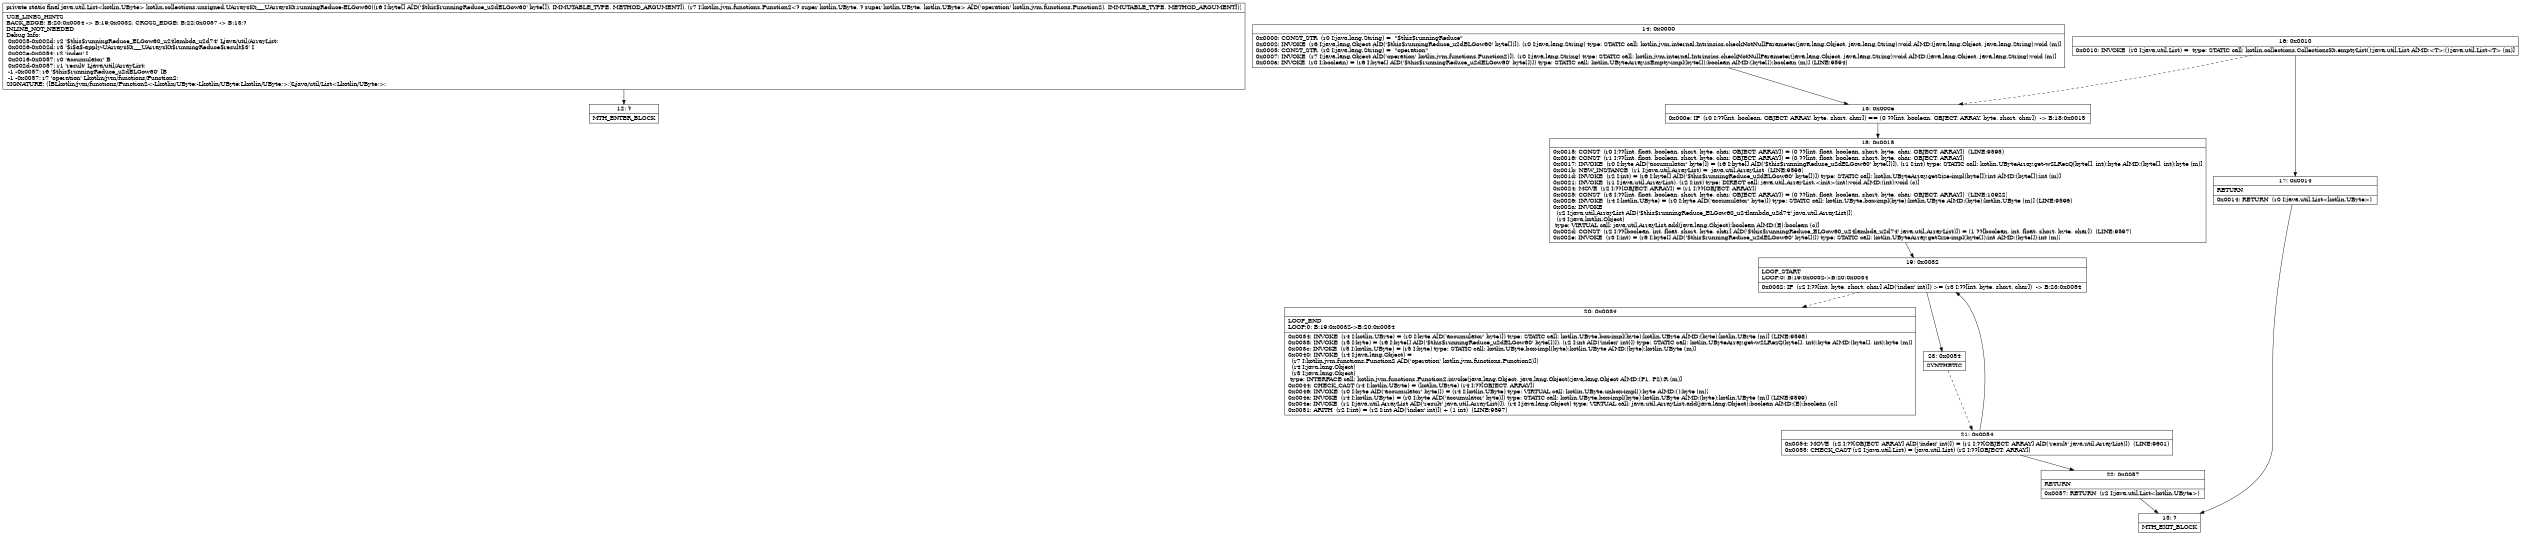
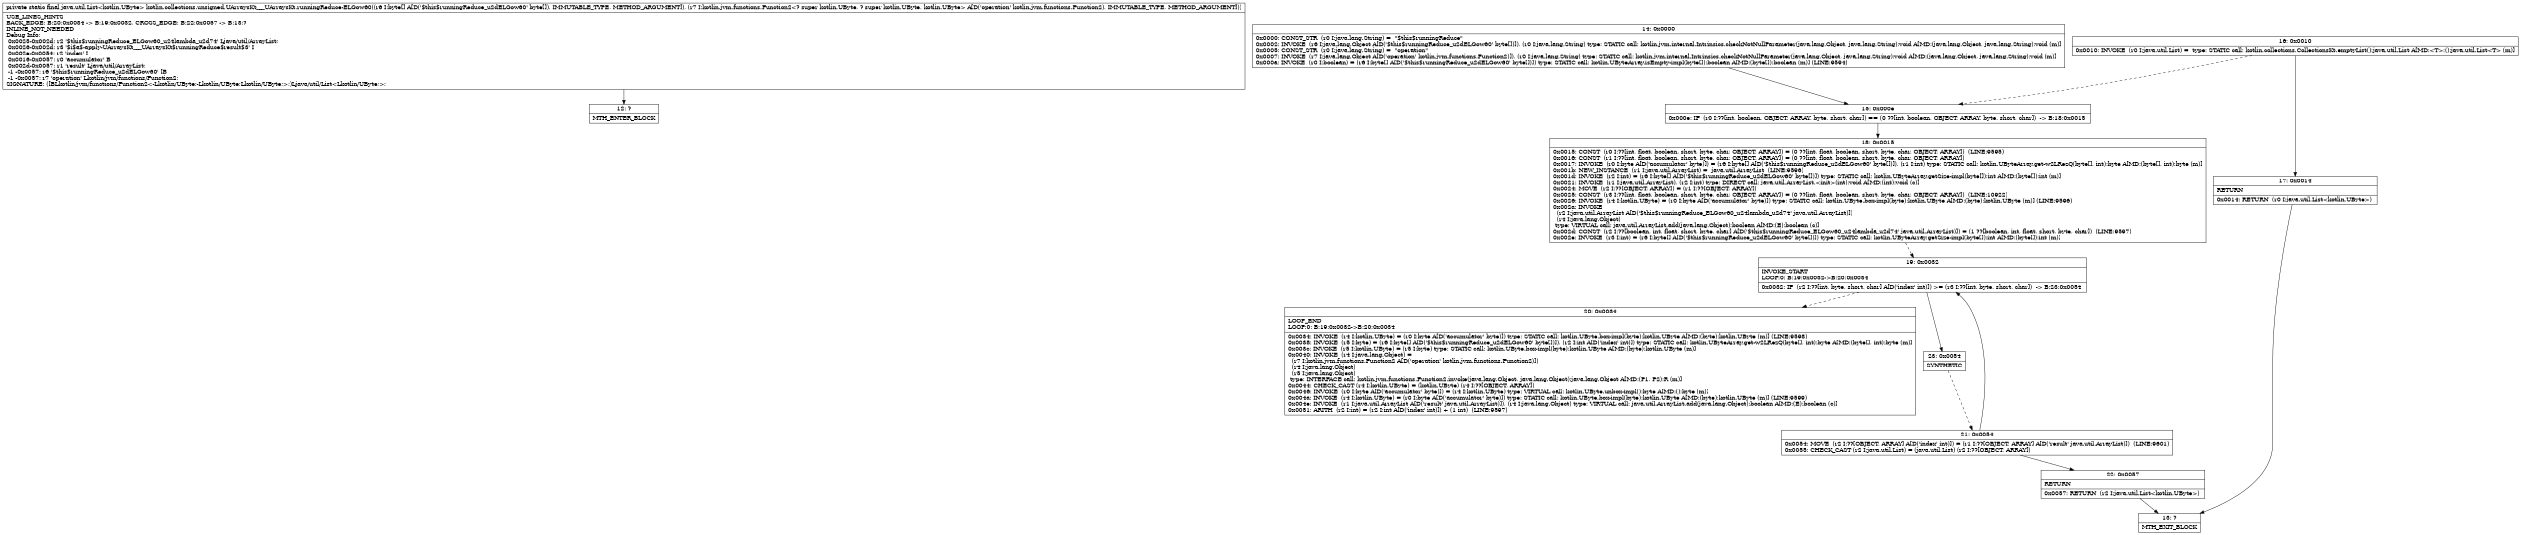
node "18: 0x0015": text "(r4 I:java.kotlin.Object)" -> "(r4 I:java.lang.Object)"
edge "18: 0x0015" -> "19: 0x0032": style solid -> dashed
node "19: 0x0032": text "LOOP_START" -> "INVOKE_START"
